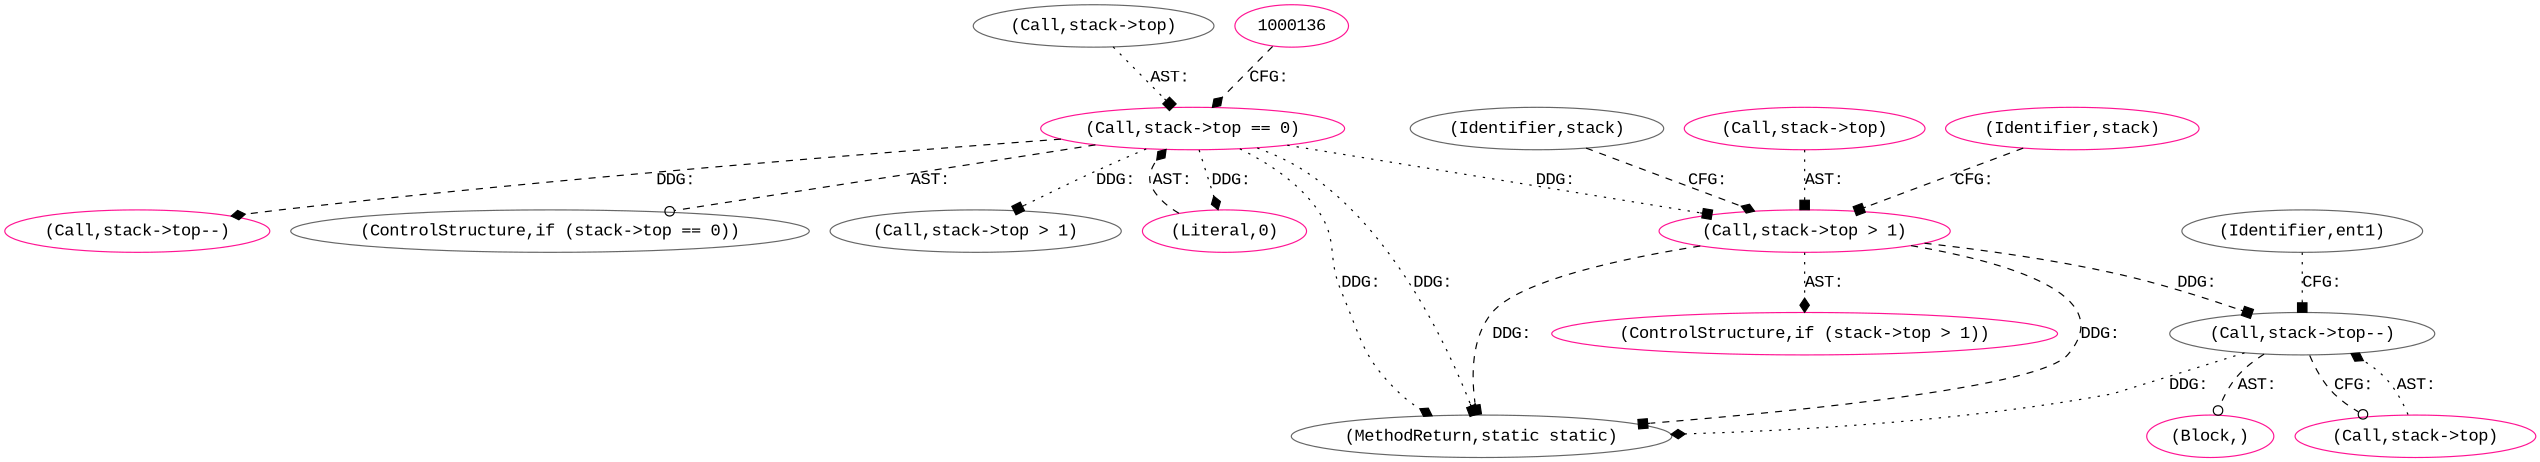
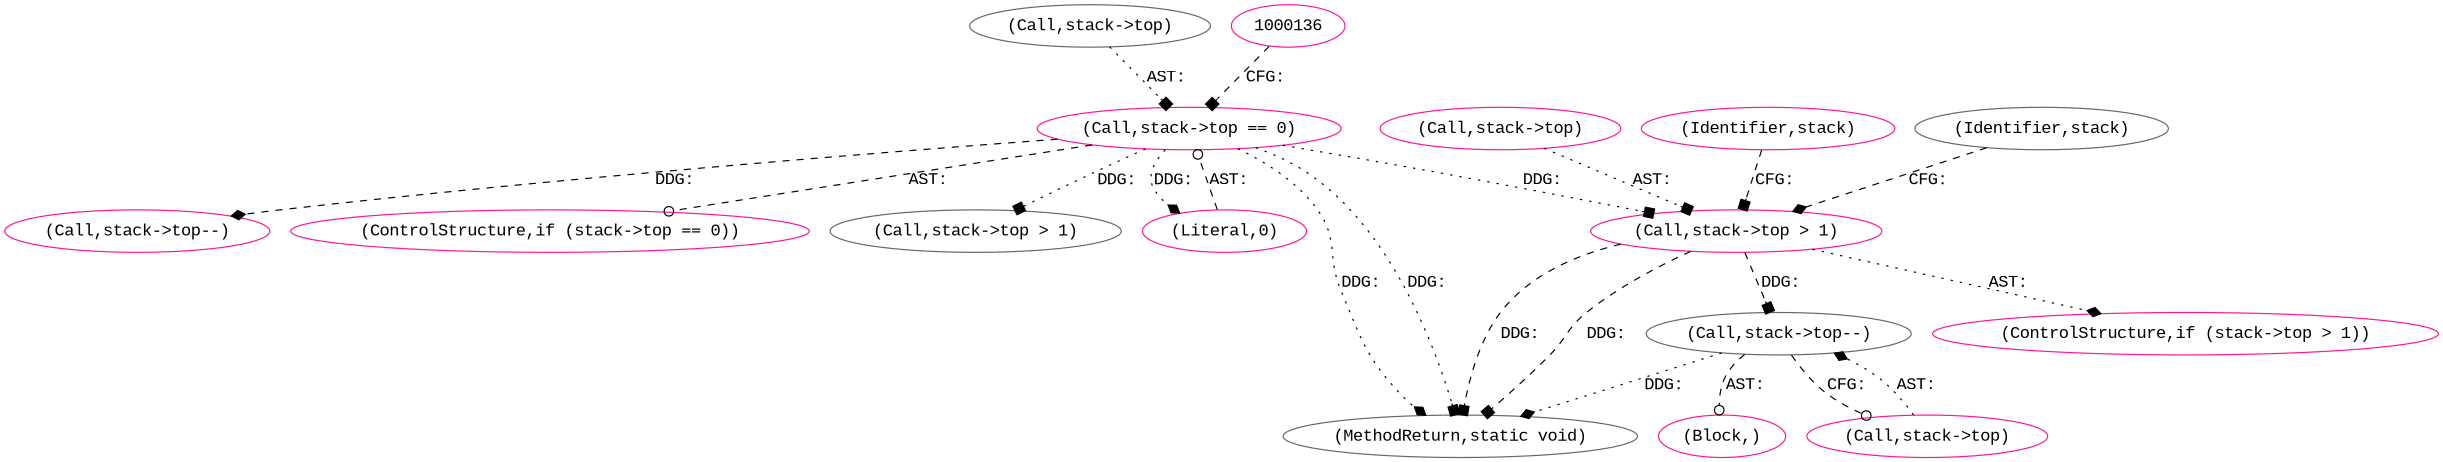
edge "1000136" -> "(Call,stack->top == 0)": arrowhead diamond -> box
edge "(Literal,0)" -> "(Call,stack->top == 0)": arrowhead diamond -> odot
node "(ControlStructure,if (stack->top == 0))": color gray40 -> deeppink
node "(Identifier,ent1)": removed
node "(MethodReturn,static static)": label "(MethodReturn,static static)" -> "(MethodReturn,static void)"
